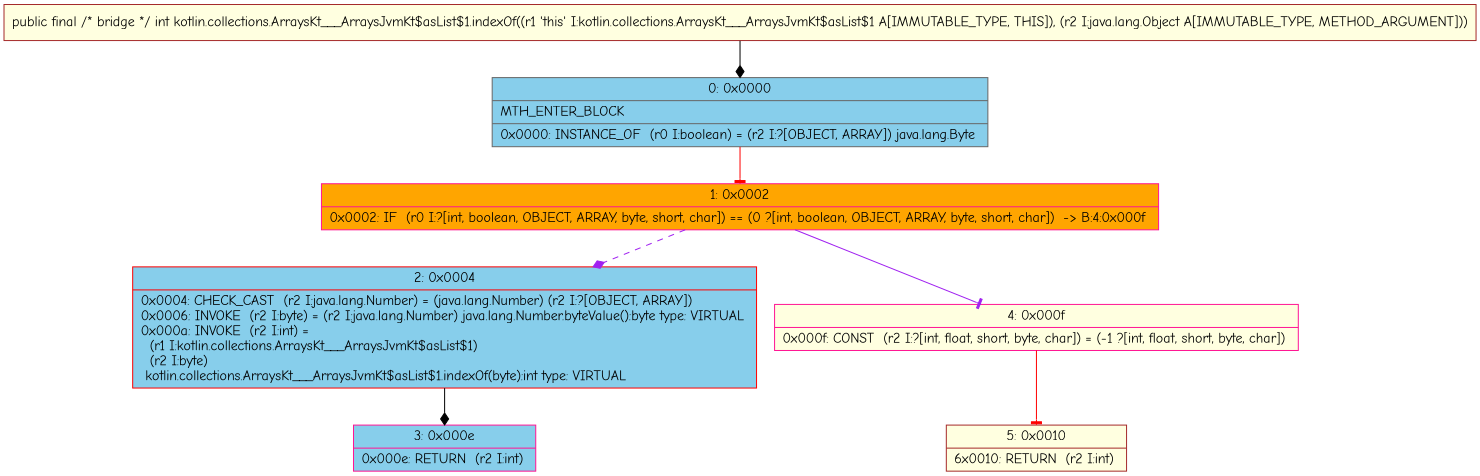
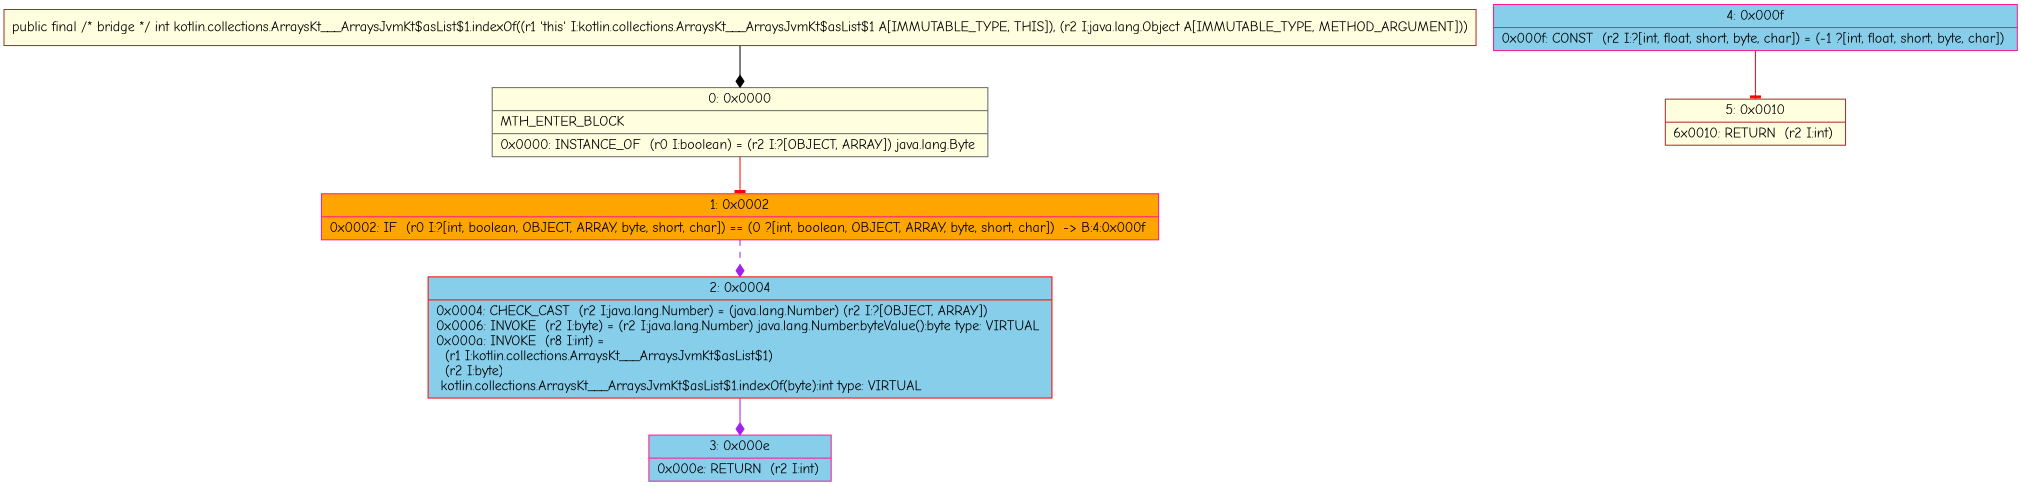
node "0: 0x0000": fillcolor skyblue -> lightyellow
edge "1: 0x0002" -> "4: 0x000f": removed
node "4: 0x000f": fillcolor lightyellow -> skyblue
node "2: 0x0004": text "0x000a: INVOKE  (r2 I:int) =" -> "0x000a: INVOKE  (r8 I:int) ="
edge "2: 0x0004" -> "3: 0x000e": color black -> purple
